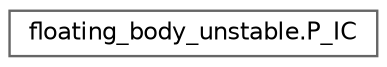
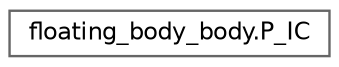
node "floating_body_unstable.P_IC": label "floating_body_unstable.P_IC" -> "floating_body_body.P_IC"
